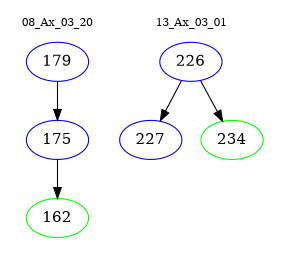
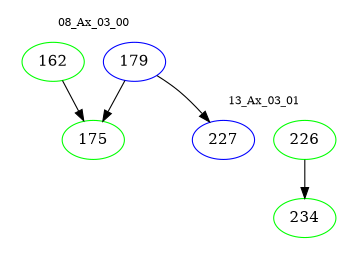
cluster "08_Ax_03_20": label "08_Ax_03_20" -> "08_Ax_03_00"
node "226": color blue -> green
edge "226" -> "227": now "179" -> "227"
node "175": color blue -> green
edge "175" -> "162": reversed
